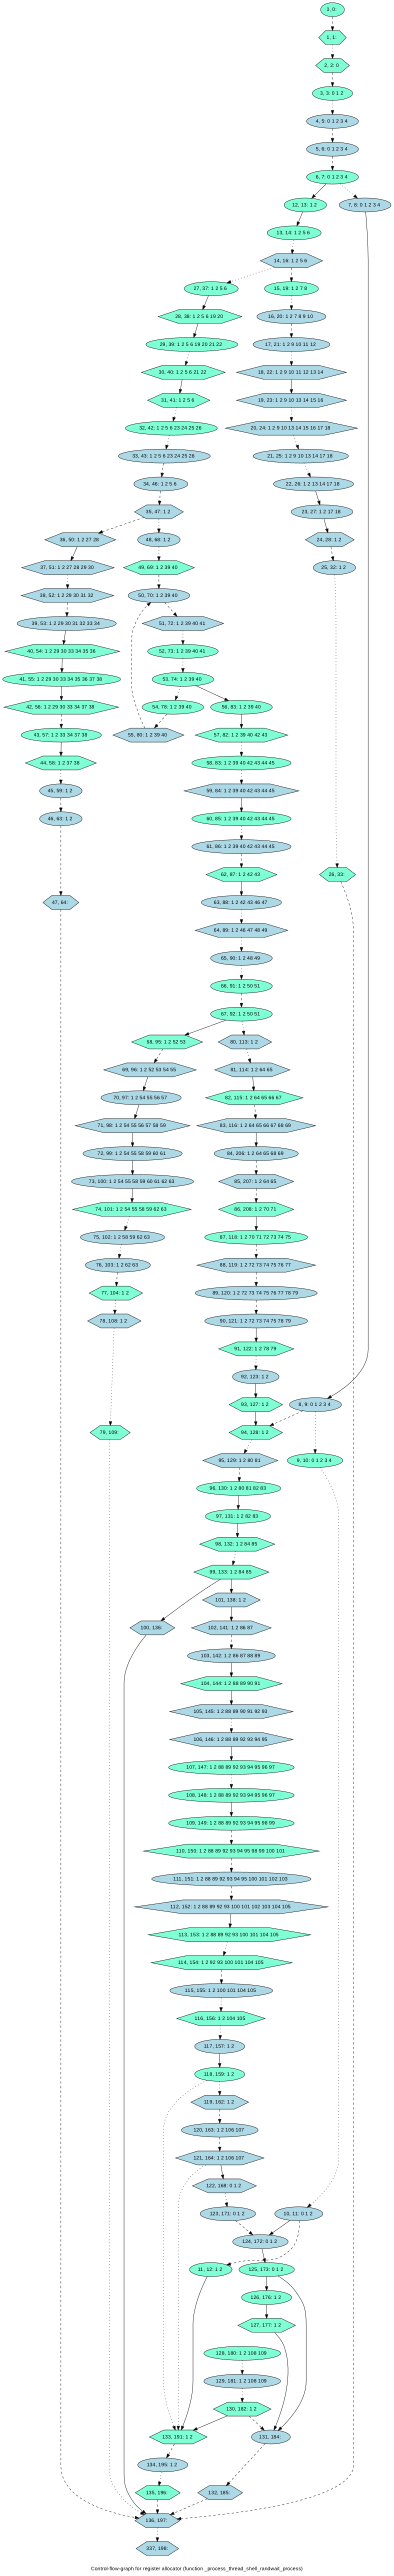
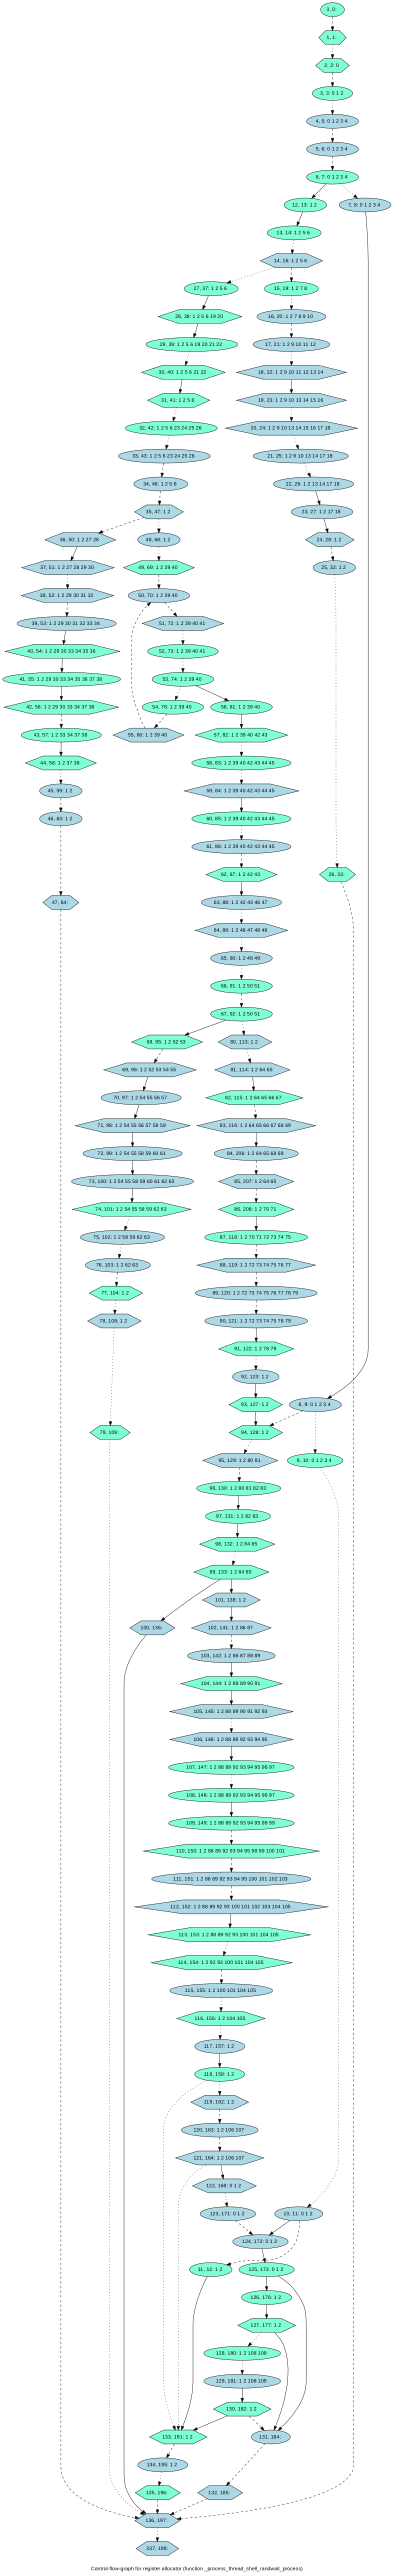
node "56, 83: 1 2 39 40": label "56, 83: 1 2 39 40" -> "56, 81: 1 2 39 40"
edge "127, 177: 1 2" -> "128, 180: 1 2 108 109": added
edge "129, 181: 1 2 108 109" -> "130, 182: 1 2": style dotted -> solid
